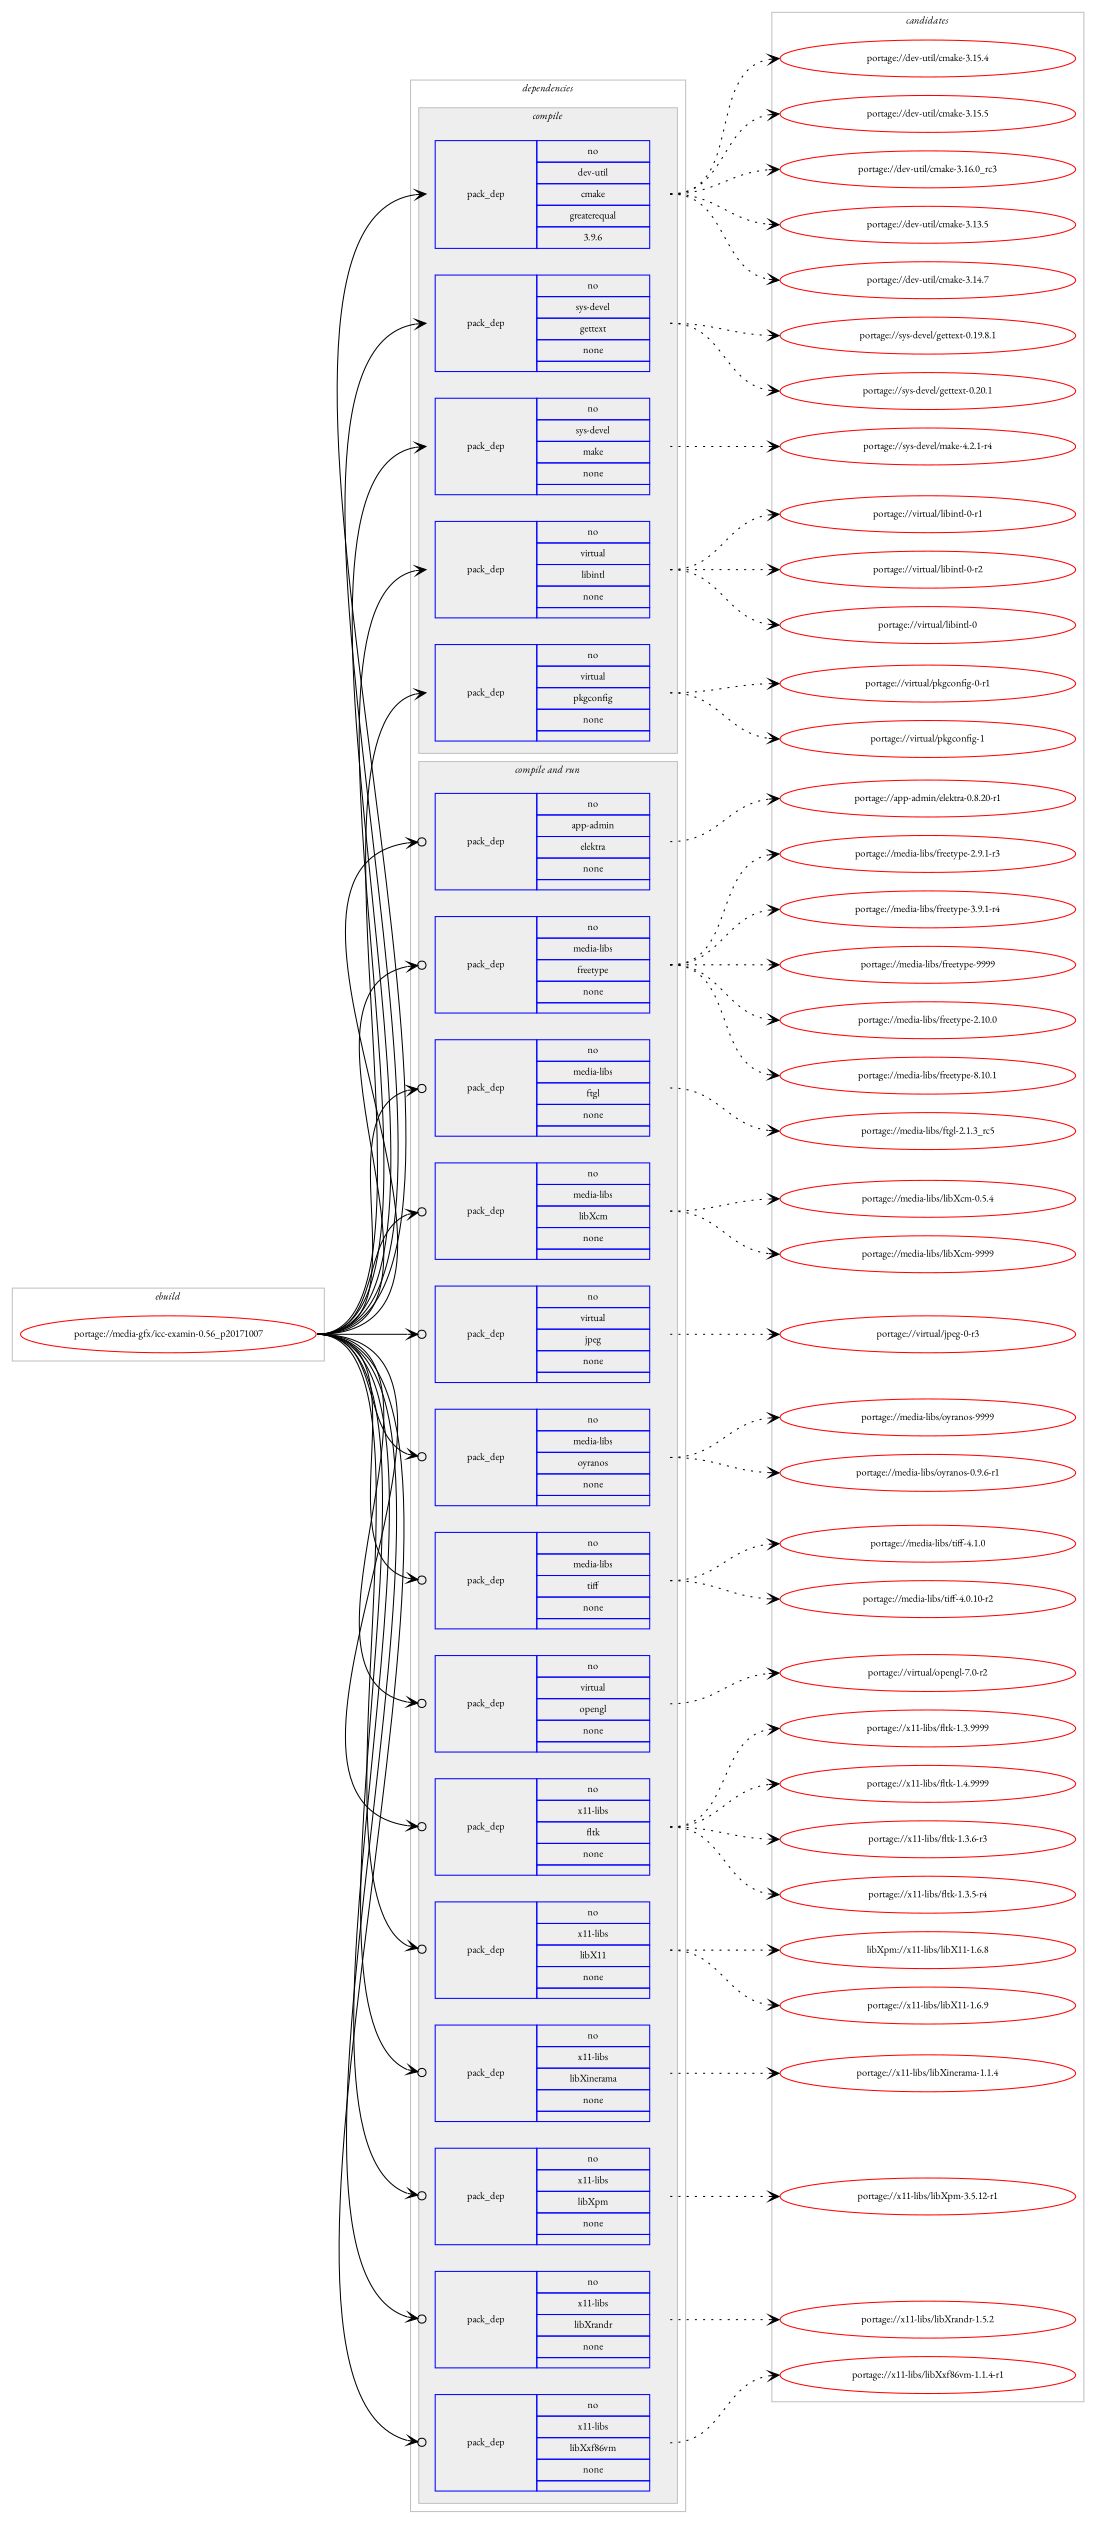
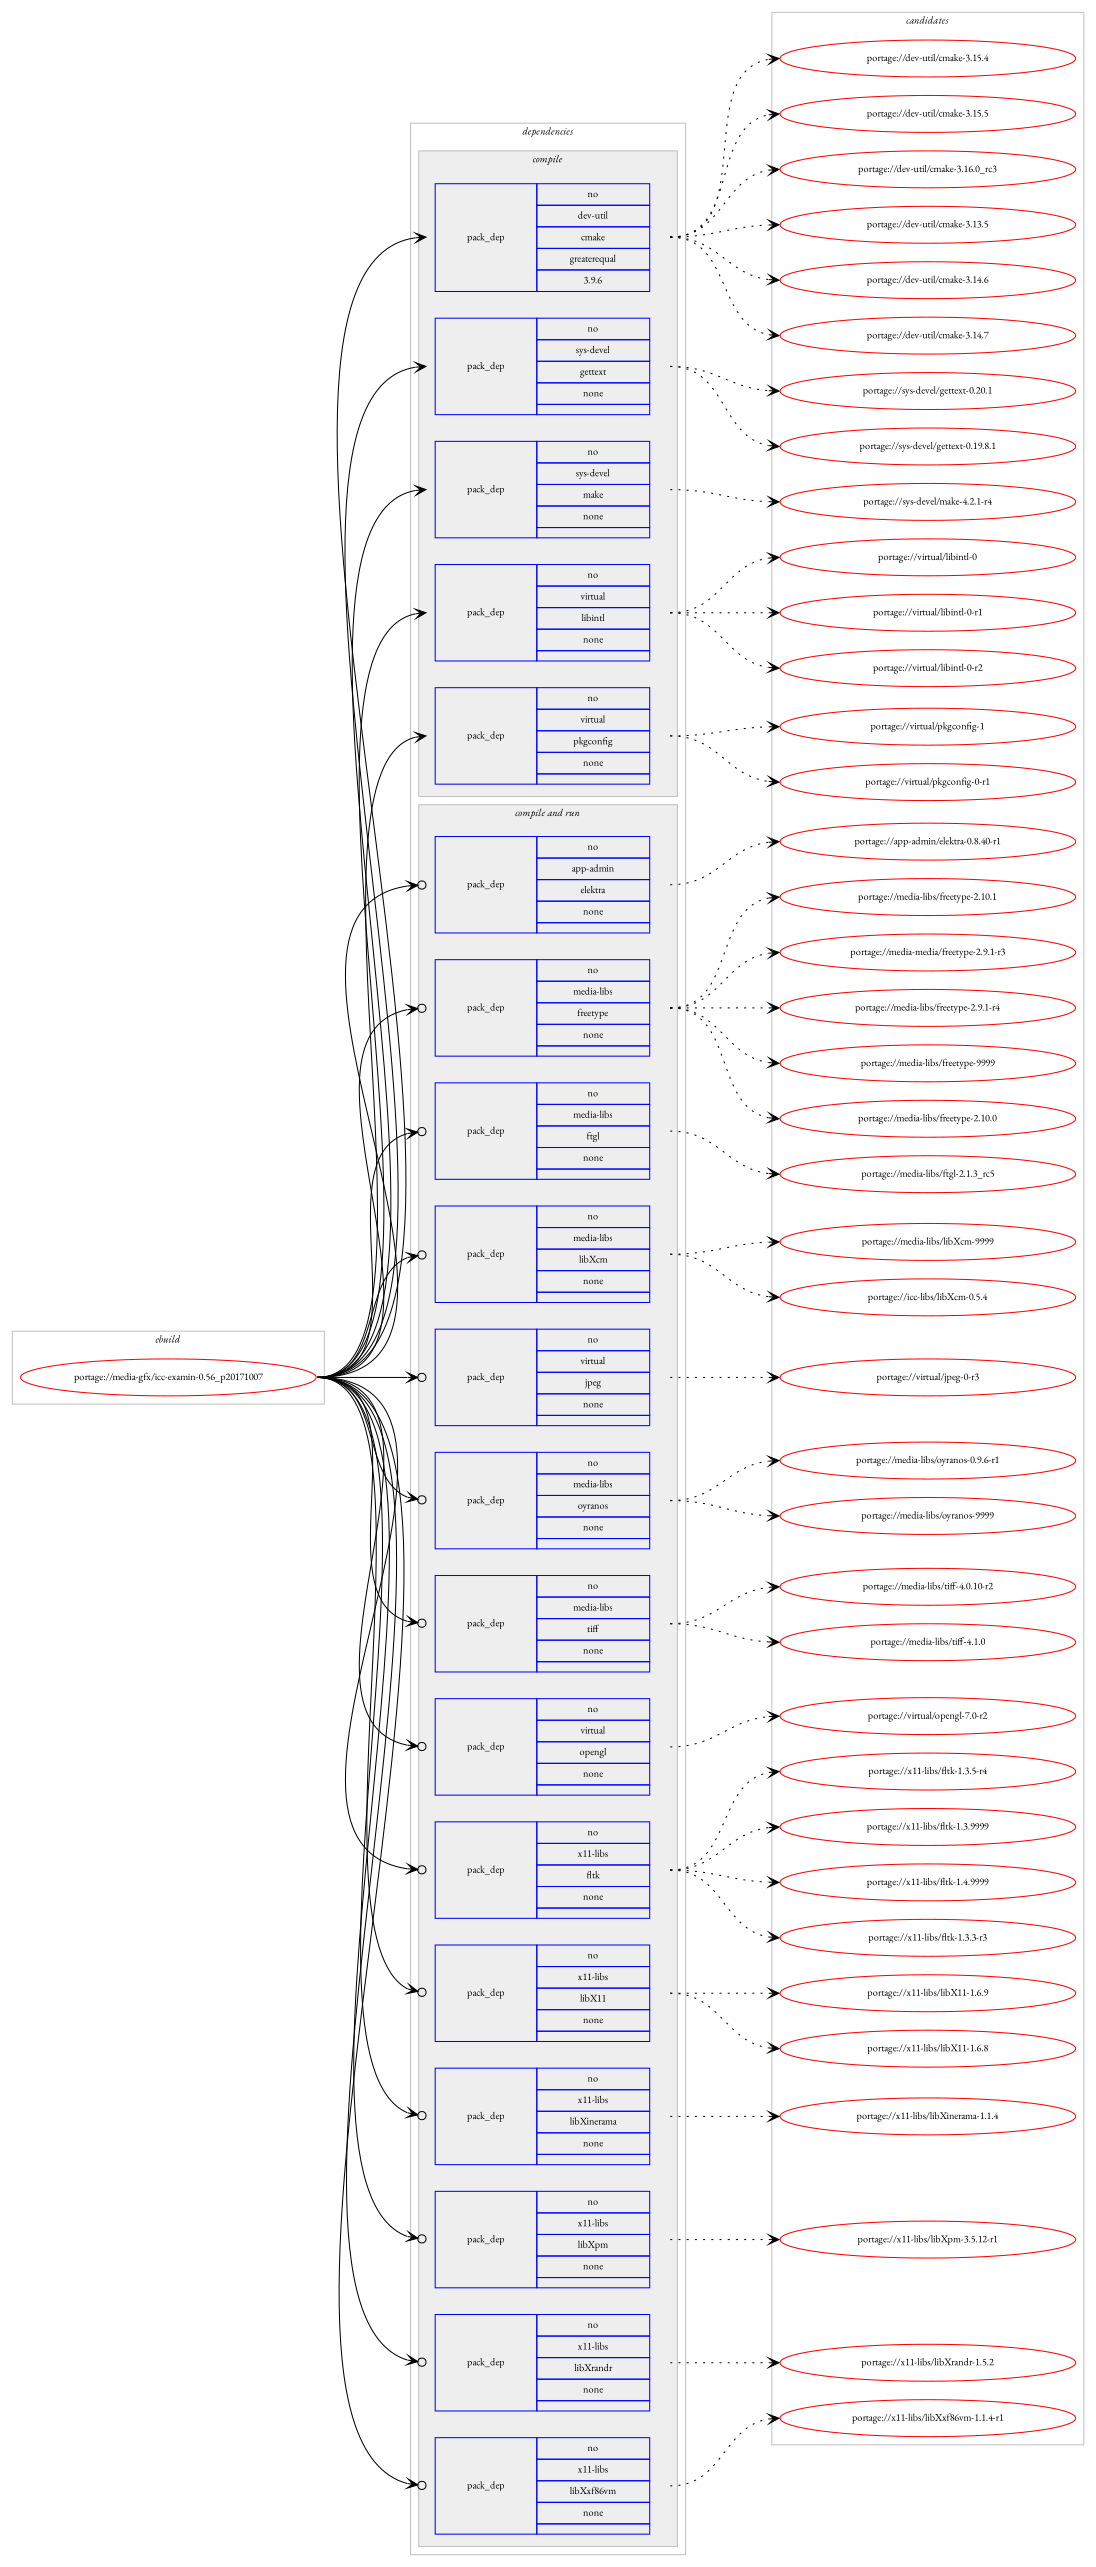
node "portage://dev-util/cmake-3.14.6": added
node "portage://app-admin/elektra-0.8.20-r1": label "portage://app-admin/elektra-0.8.20-r1" -> "portage://app-admin/elektra-0.8.40-r1"
node "portage://media-libs/freetype-2.9.1-r3": label "portage://media-libs/freetype-2.9.1-r3" -> "portage://media-media/freetype-2.9.1-r3"
node "portage://media-libs/freetype-3.9.1-r4": label "portage://media-libs/freetype-3.9.1-r4" -> "portage://media-libs/freetype-2.9.1-r4"
node "portage://media-libs/freetype-8.10.1": label "portage://media-libs/freetype-8.10.1" -> "portage://media-libs/freetype-2.10.1"
node "portage://media-libs/libXcm-0.5.4": label "portage://media-libs/libXcm-0.5.4" -> "portage://icc-libs/libXcm-0.5.4"
node "portage://x11-libs/fltk-1.3.6-r3": label "portage://x11-libs/fltk-1.3.6-r3" -> "portage://x11-libs/fltk-1.3.3-r3"
node "libXpm://x11-libs/libX11-1.6.8": label "libXpm://x11-libs/libX11-1.6.8" -> "portage://x11-libs/libX11-1.6.8"
